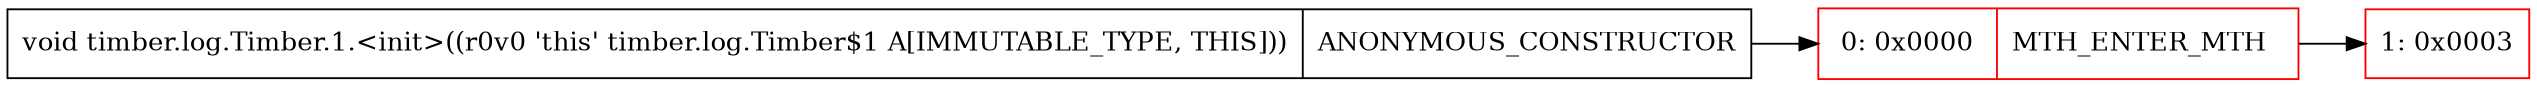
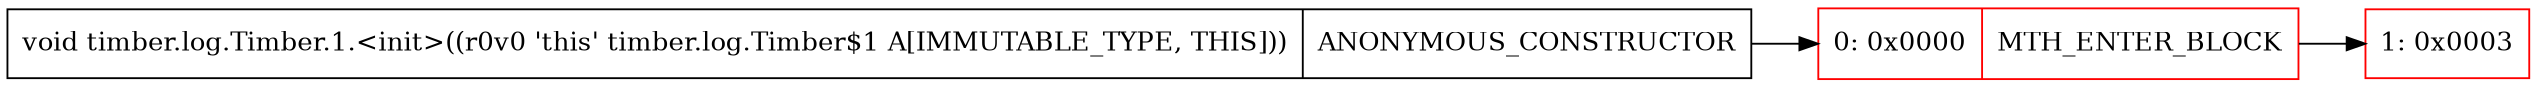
node "0: 0x0000": text "MTH_ENTER_MTH" -> "MTH_ENTER_BLOCK"
